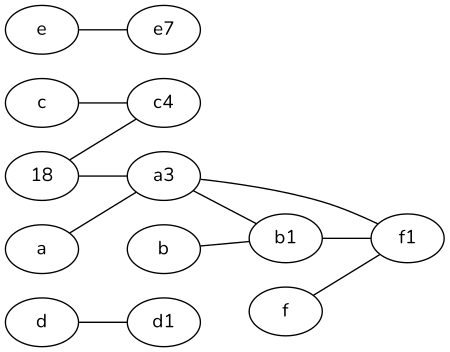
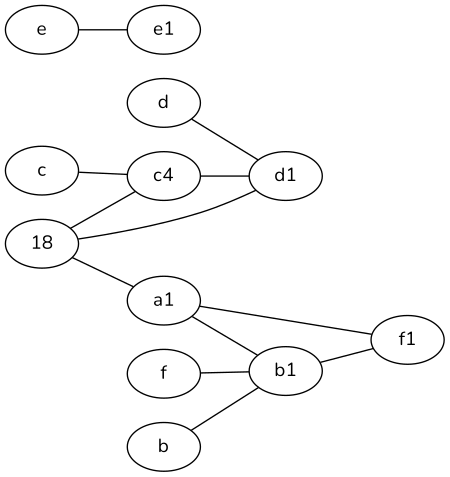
node "e7": label "e7" -> "e1"
node "a3": label "a3" -> "a1"
edge "c4" -- "d1": added
edge "d1" -- "18": added
node "a": removed
edge "f1" -- "f": now "b1" -- "f"
